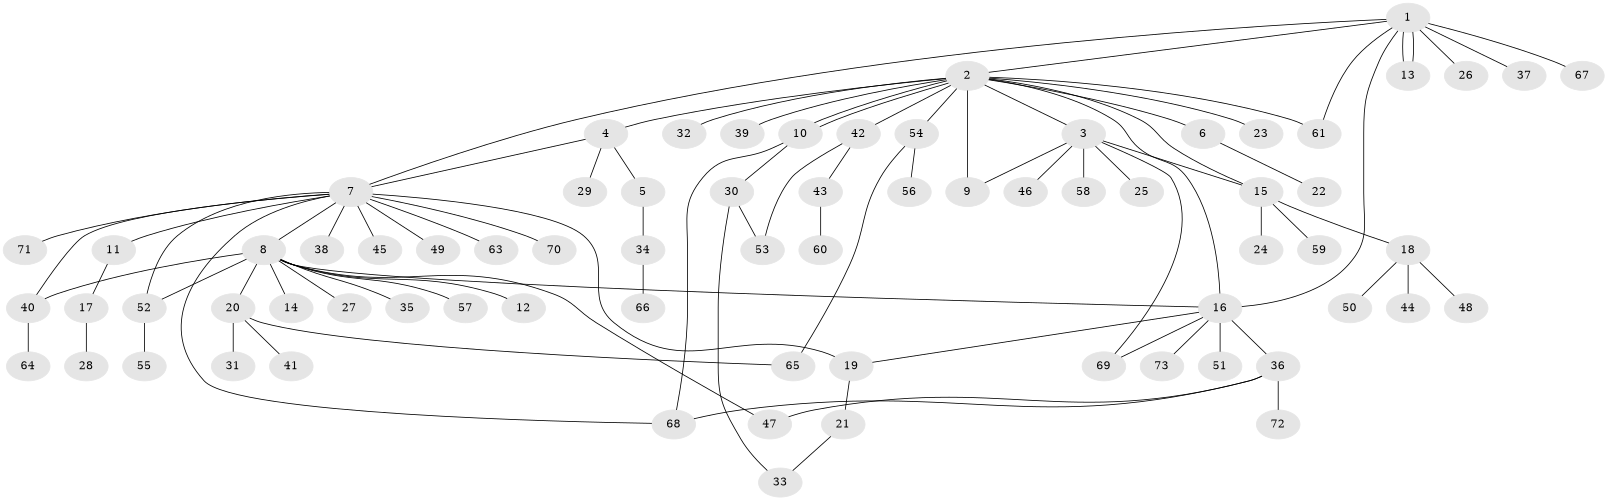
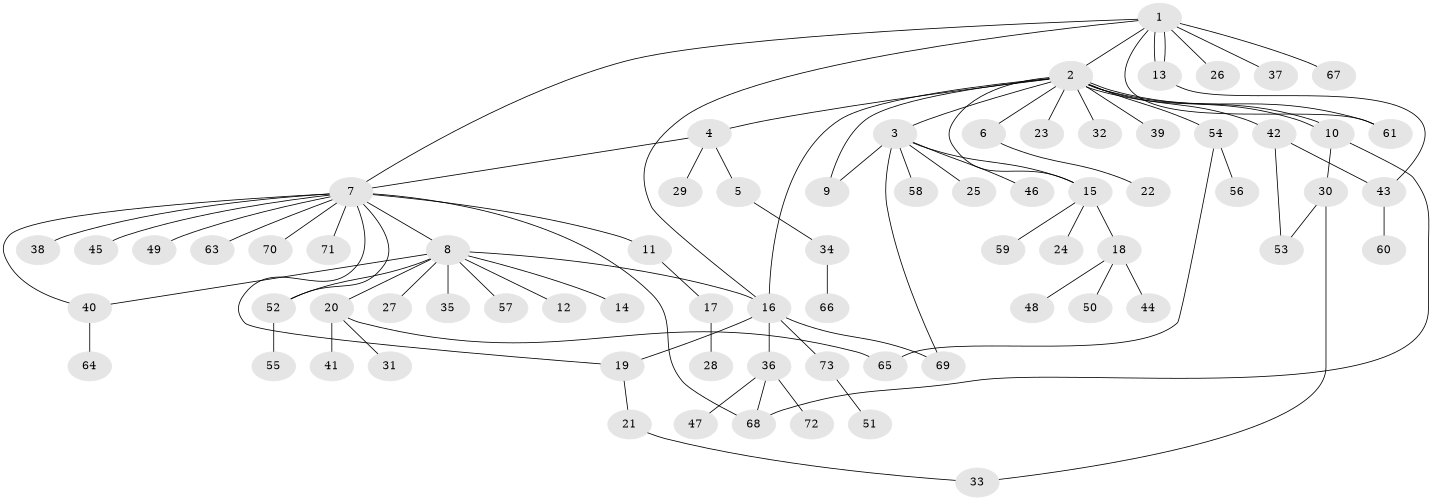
edge "13" -- "43": added
edge "8" -- "47": removed
edge "16" -- "51": now "73" -- "51"
